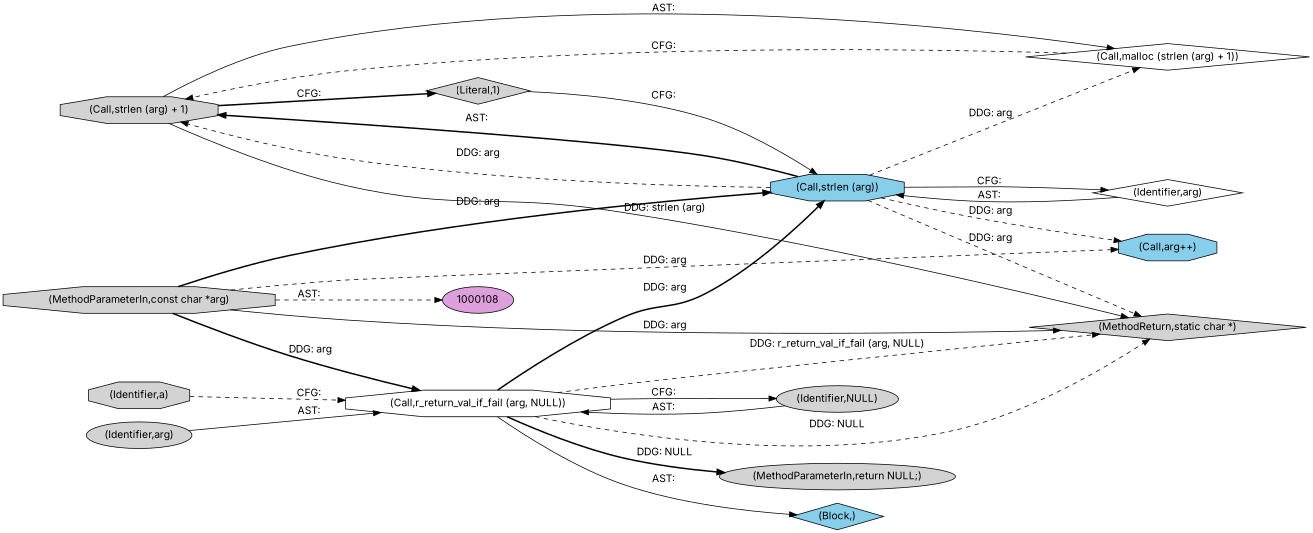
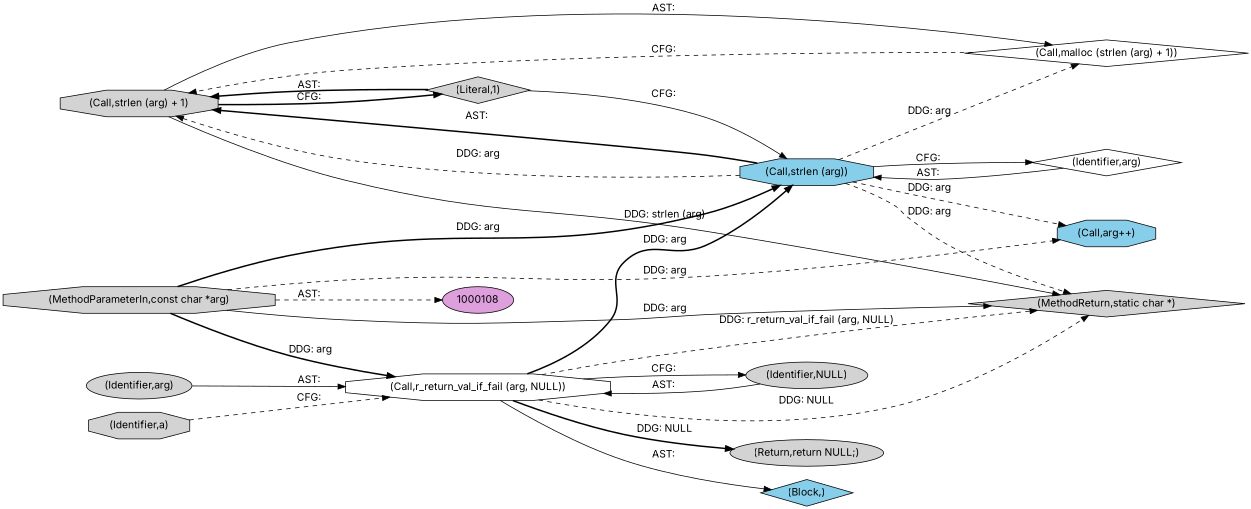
edge "(Literal,1)" -> "(Call,strlen (arg) + 1)": added, label "AST:"
node "(MethodParameterIn,return NULL;)": label "(MethodParameterIn,return NULL;)" -> "(Return,return NULL;)"
